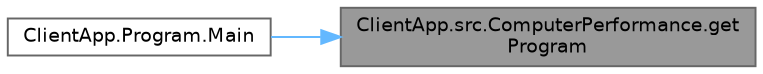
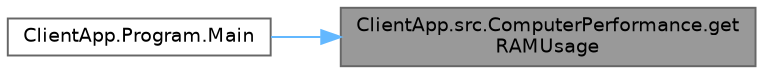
node "ClientApp.src.ComputerPerformance.get Program": label "ClientApp.src.ComputerPerformance.get Program" -> "ClientApp.src.ComputerPerformance.get RAMUsage"
